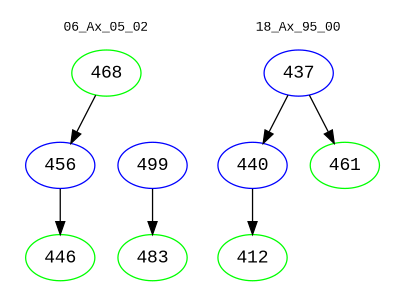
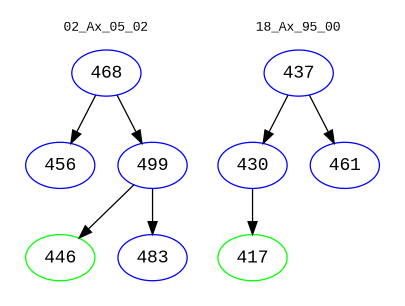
cluster "06_Ax_05_02": label "06_Ax_05_02" -> "02_Ax_05_02"
node "468": color green -> blue
edge "468" -> "499": added
node "440": label "440" -> "430"
node "461": color green -> blue
edge "456" -> "446": now "499" -> "446"
node "483": color green -> blue
node "412": label "412" -> "417"
